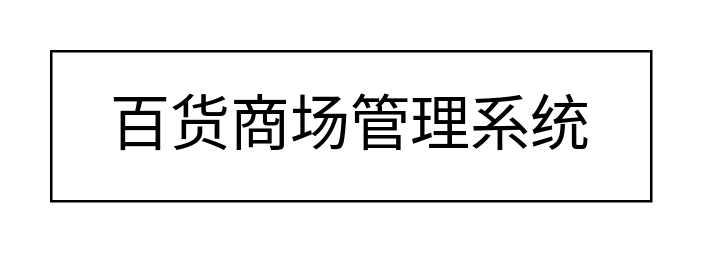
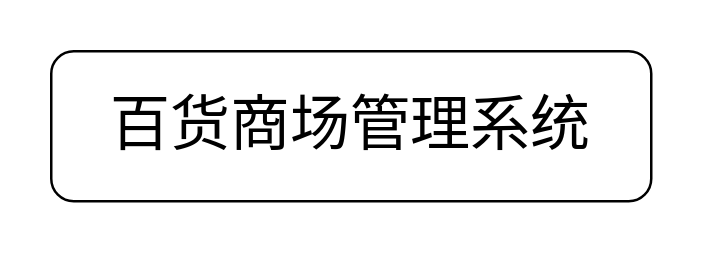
node "百货商场管理系统": shape rectangle -> rounded rectangle
